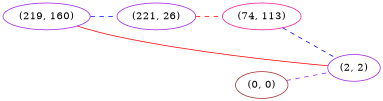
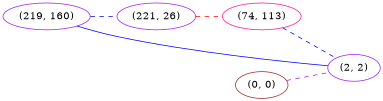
edge "(219, 160)" -- "(2, 2)": color red -> blue
